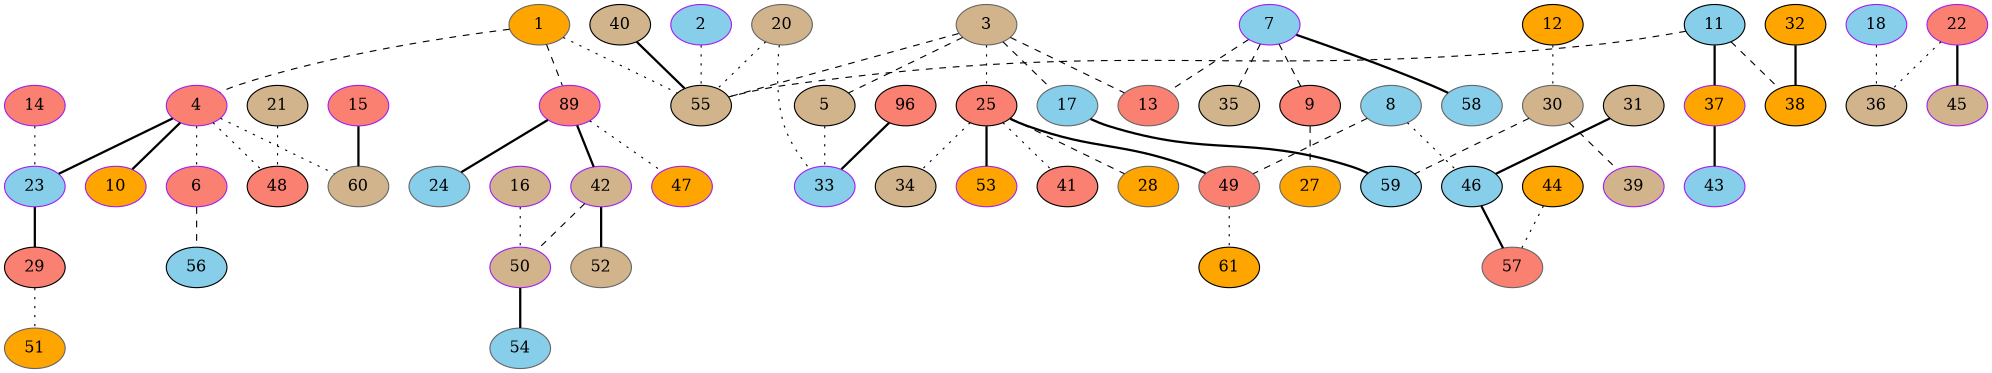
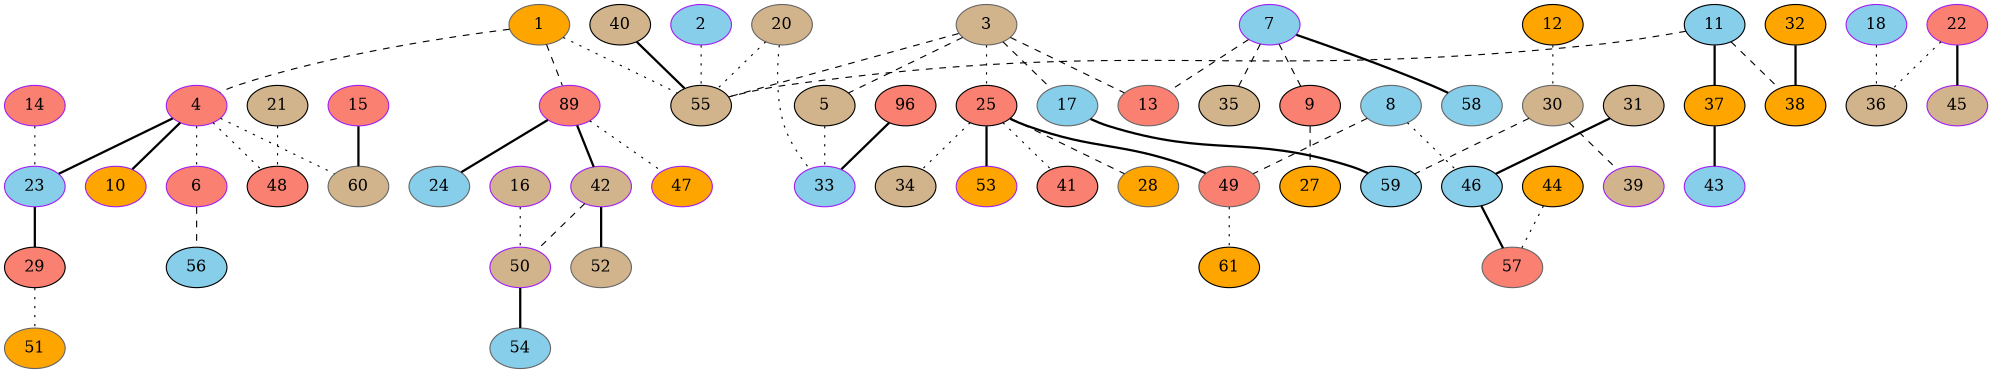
node "37": color purple -> black
node "27": color gray40 -> black
